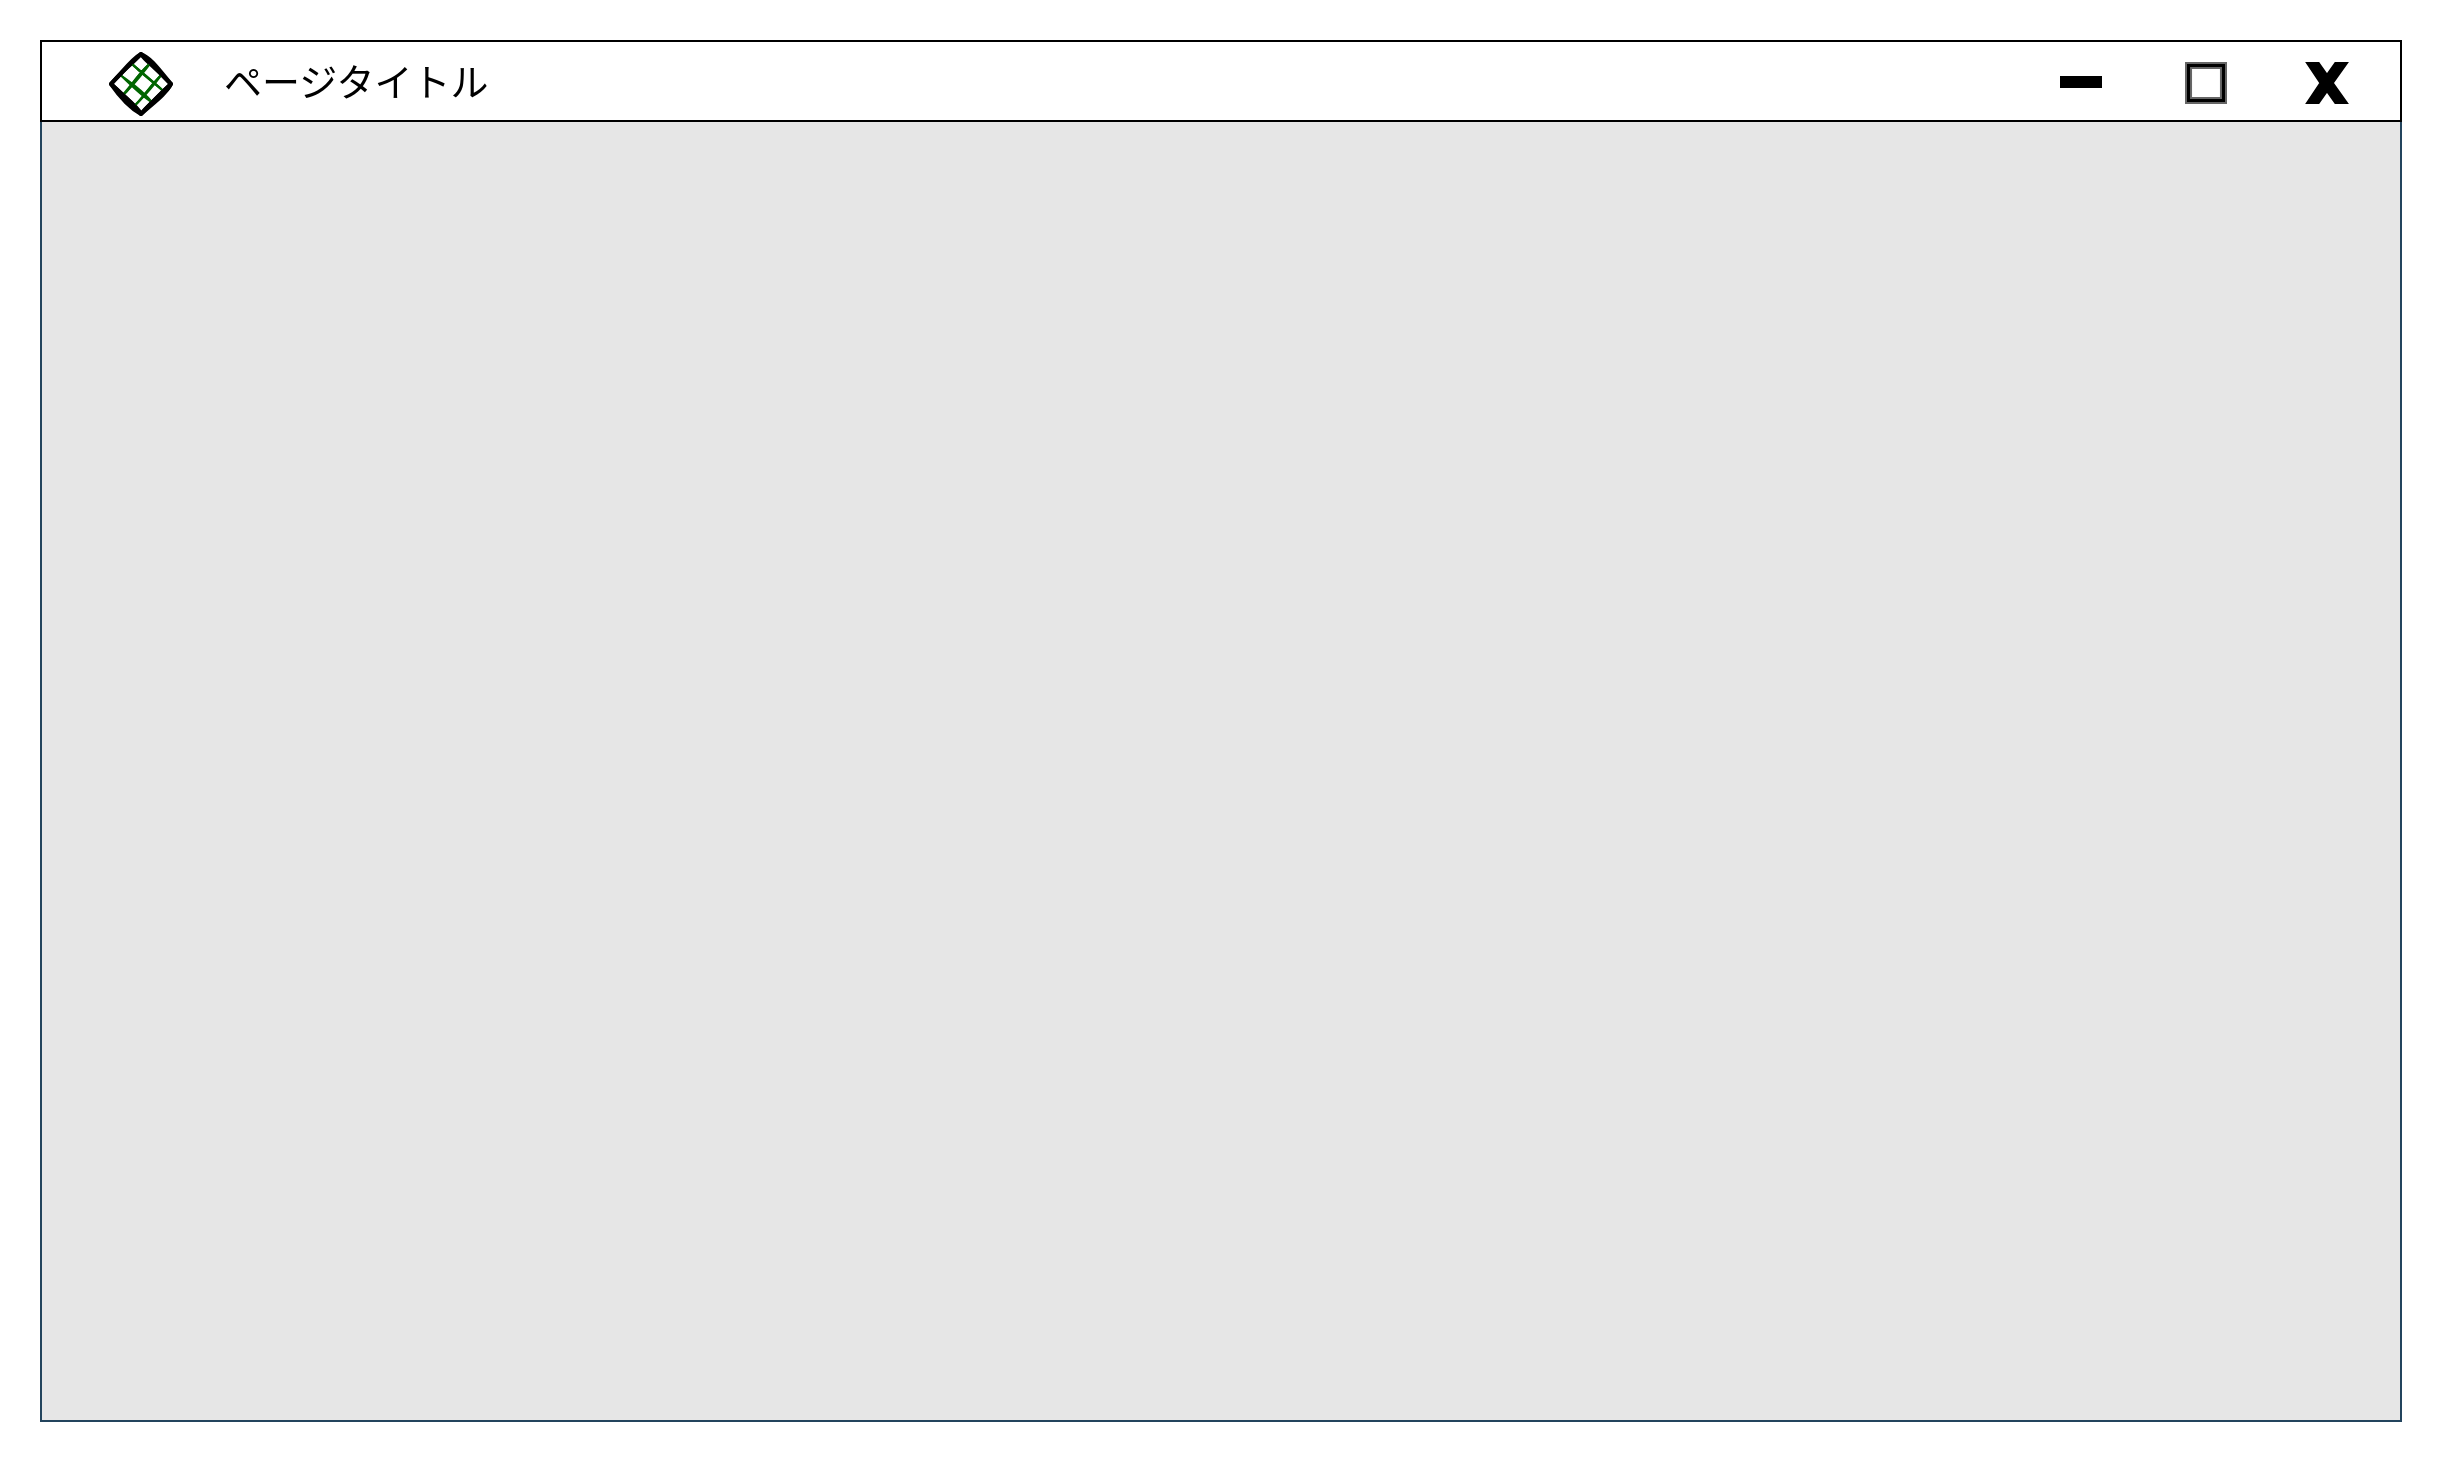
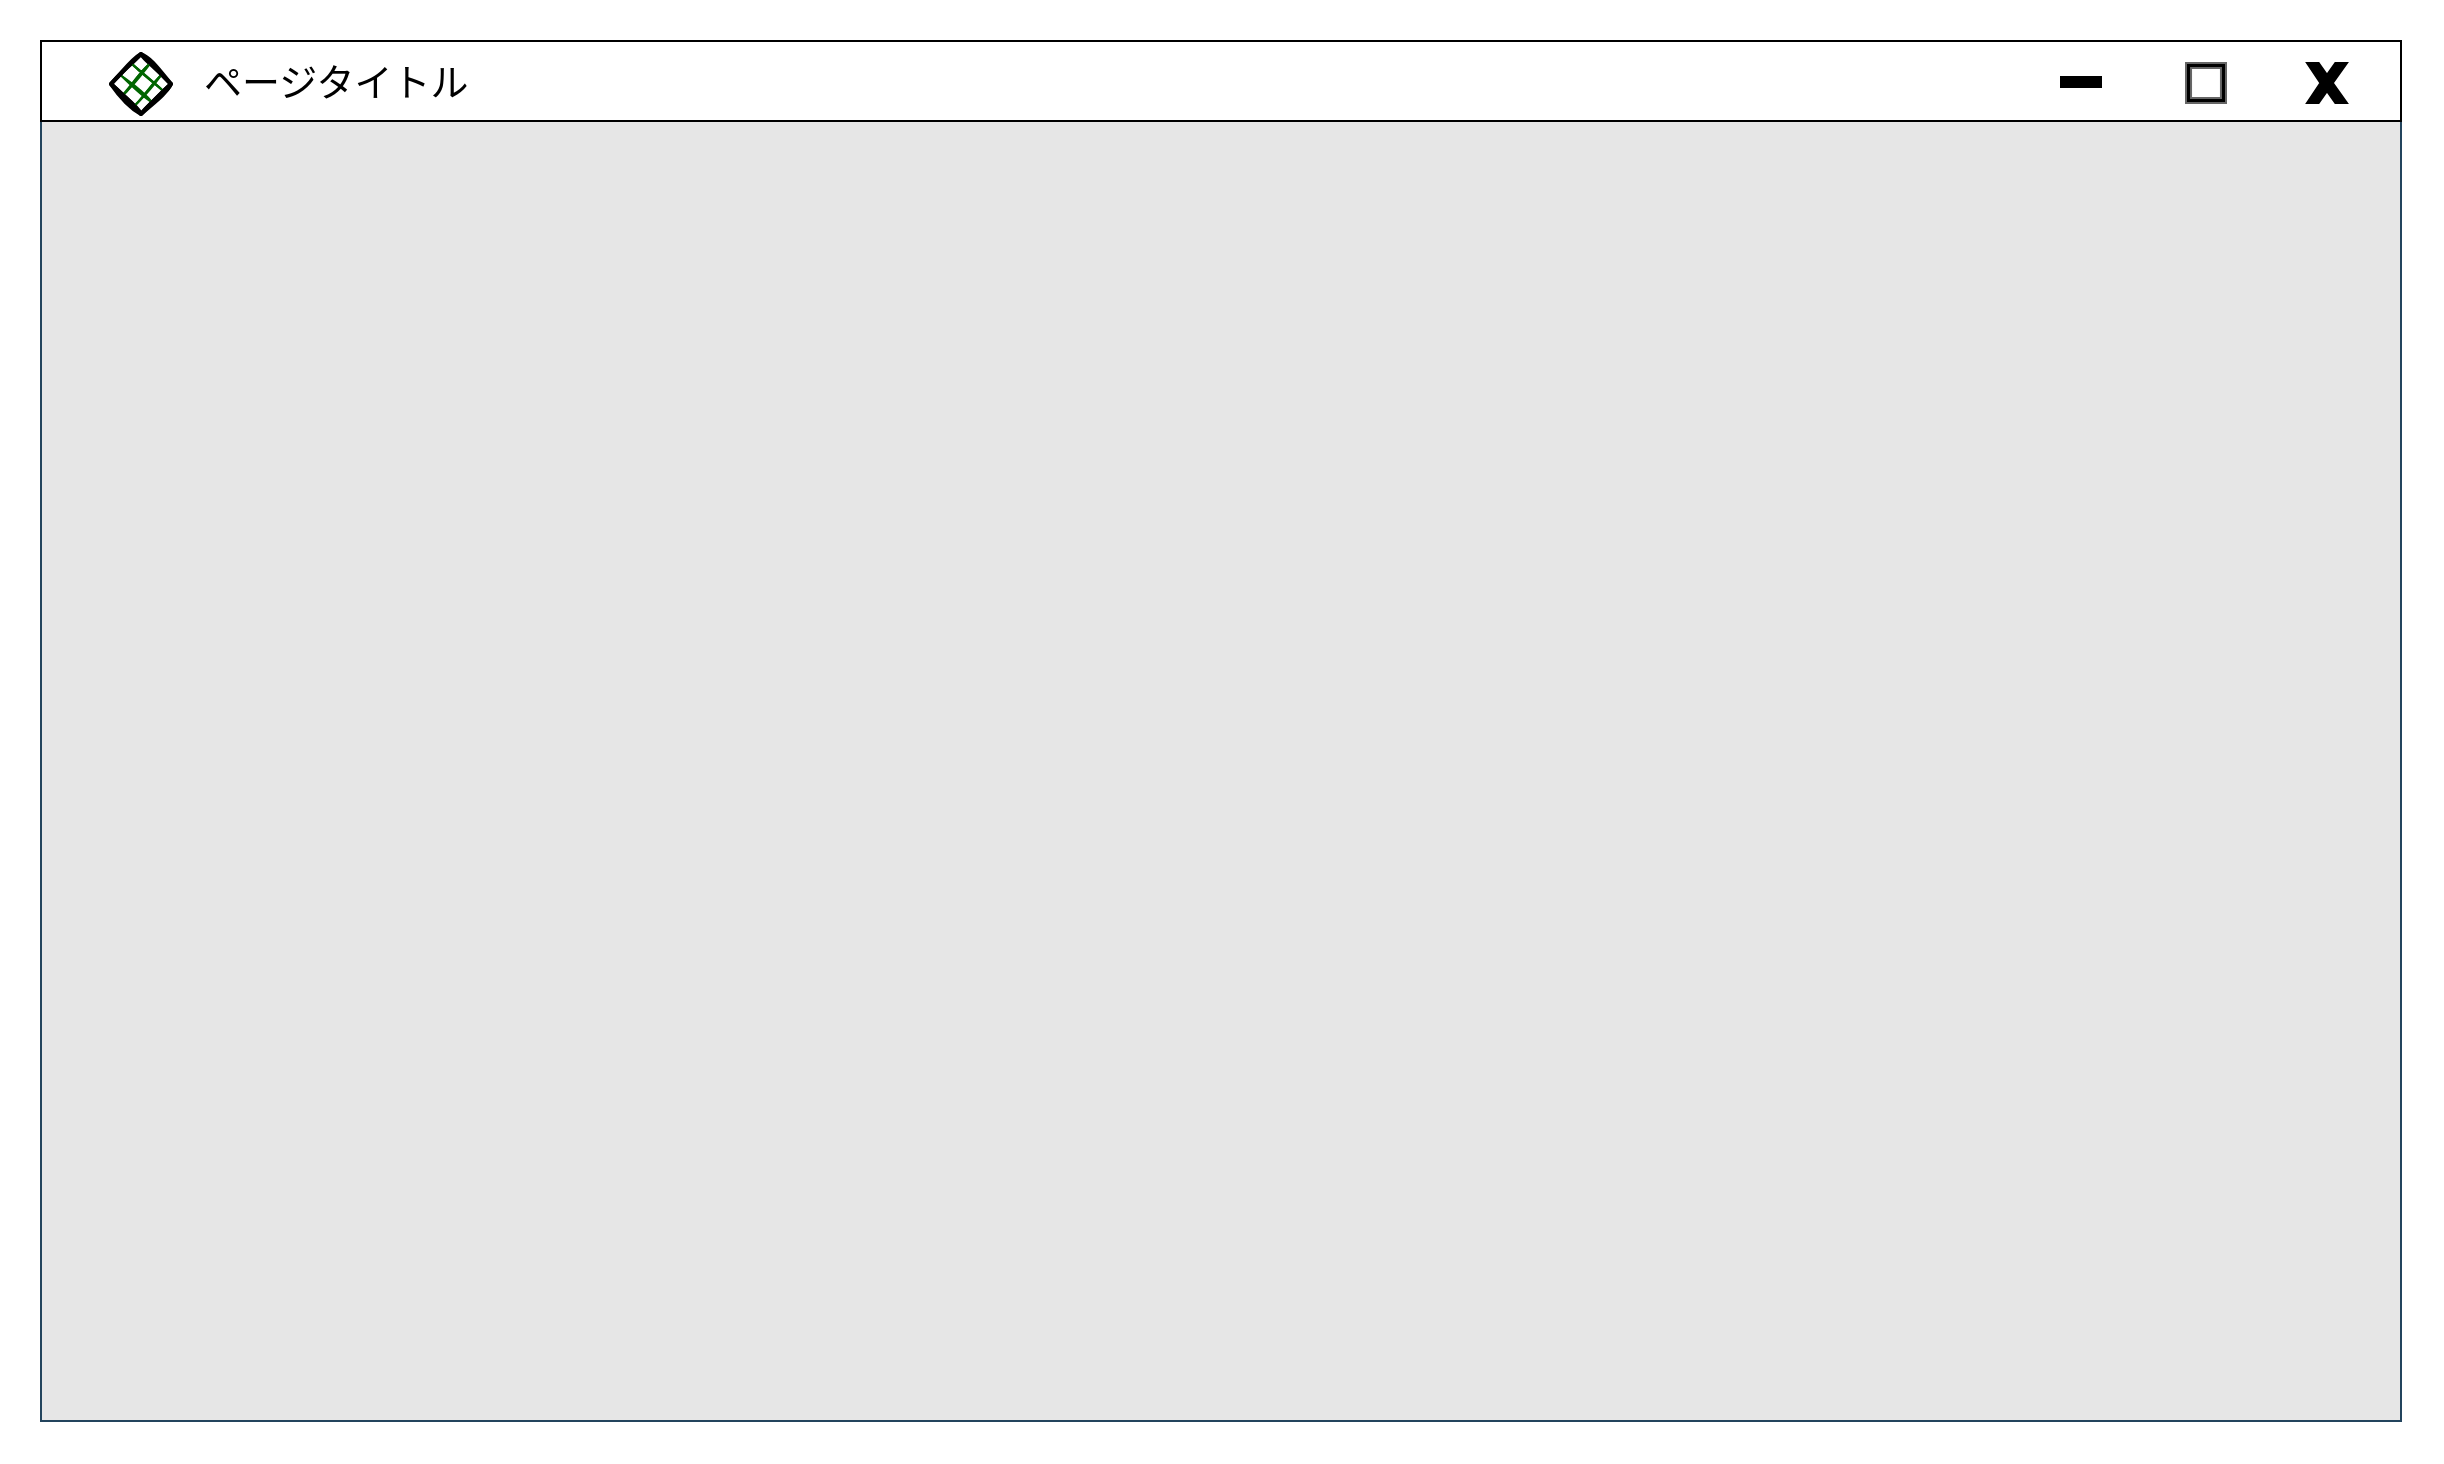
node "ページタイトル": moved (471, 84) -> (451, 84)
